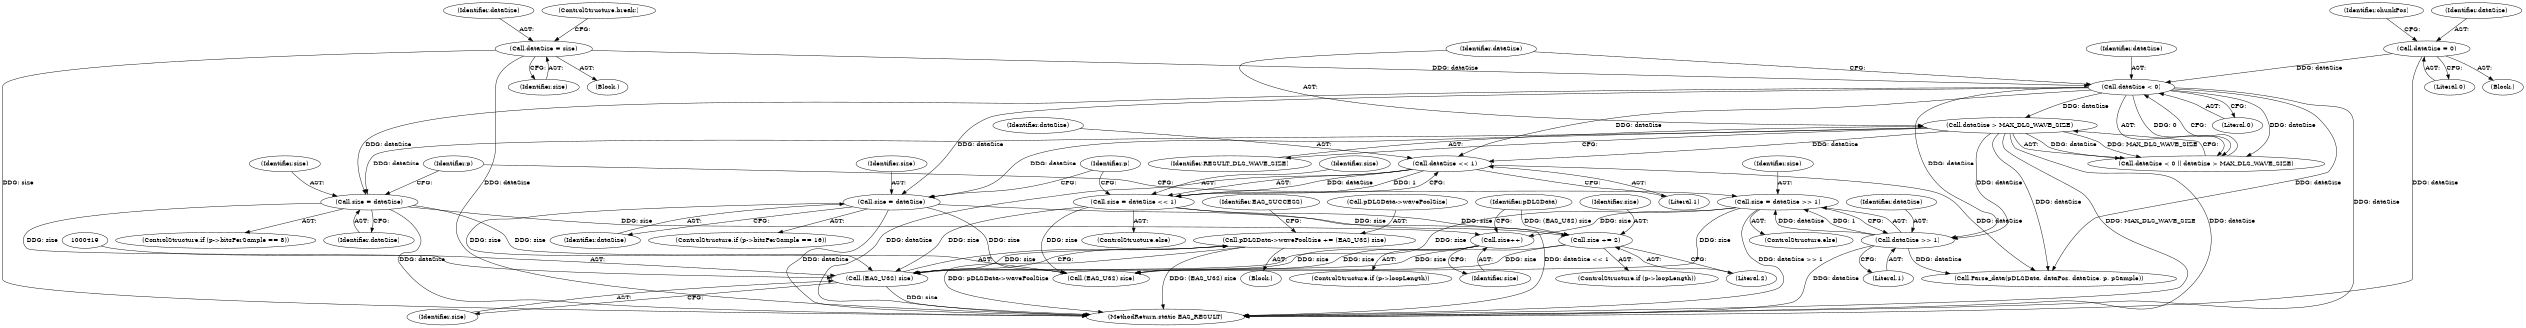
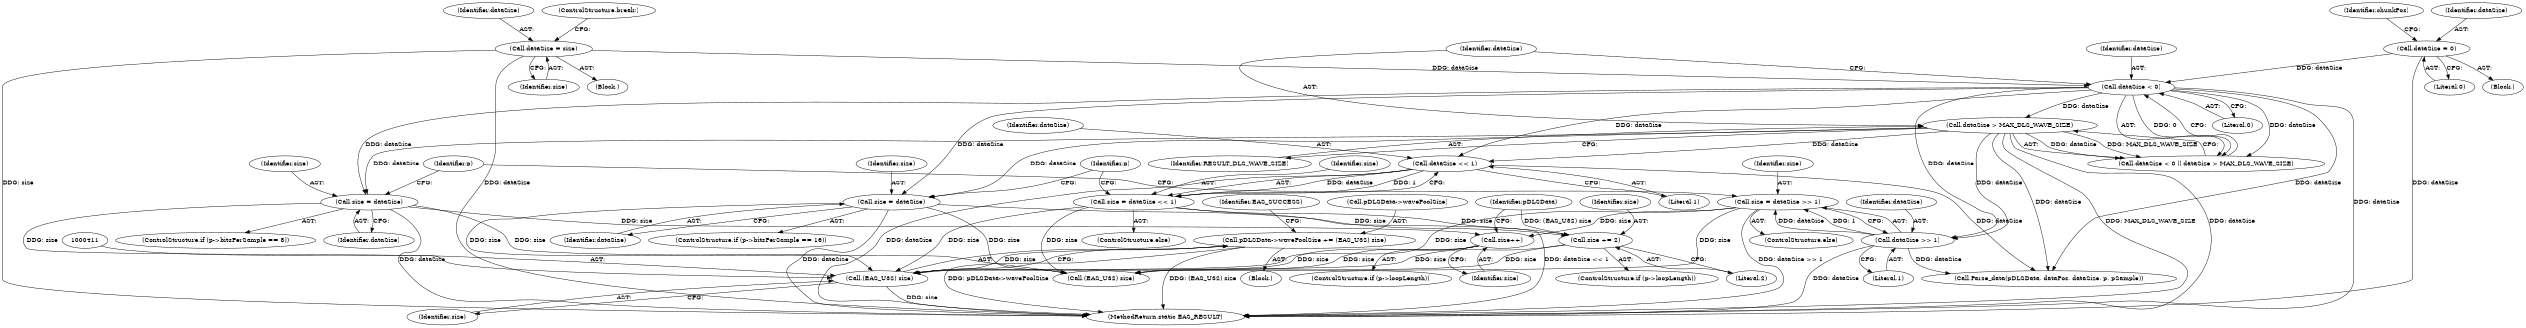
node "1000419": label "1000419" -> "1000411"
